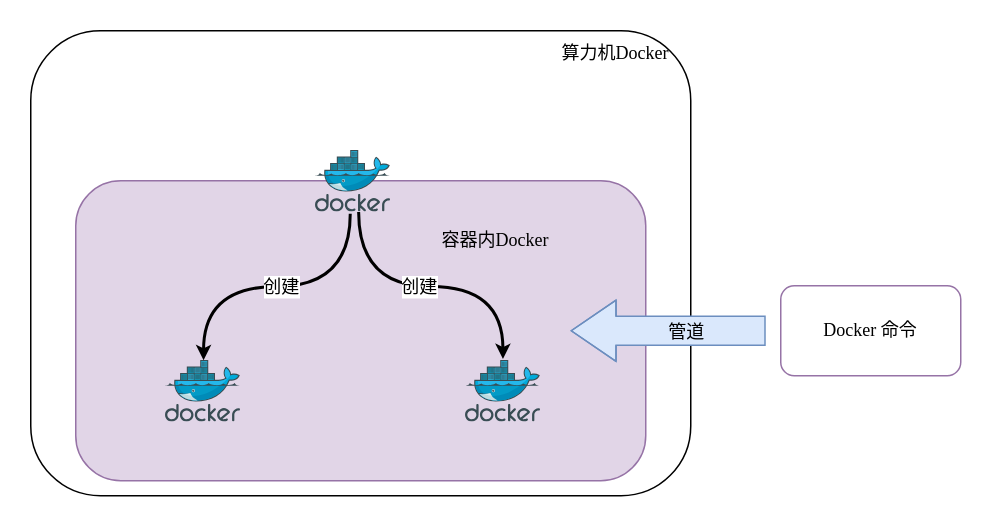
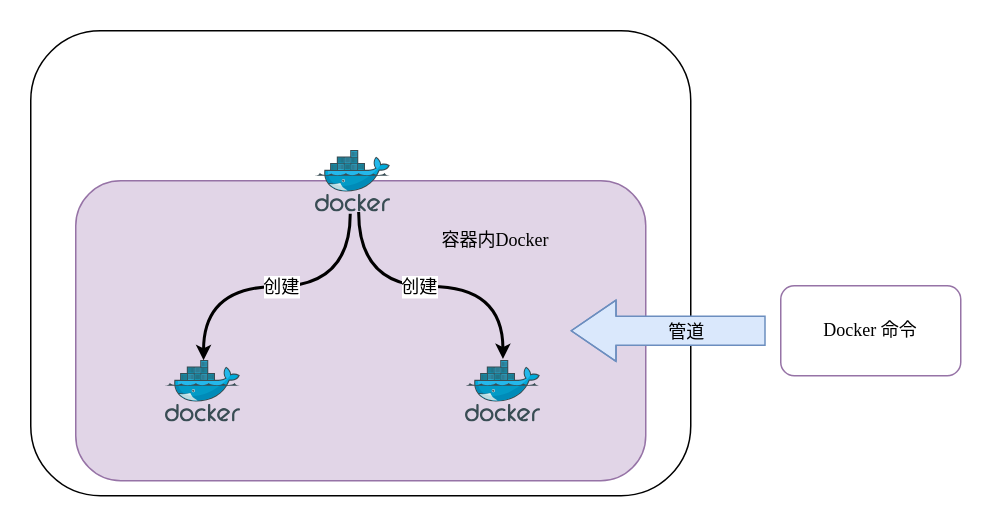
node "算力机Docker": removed
